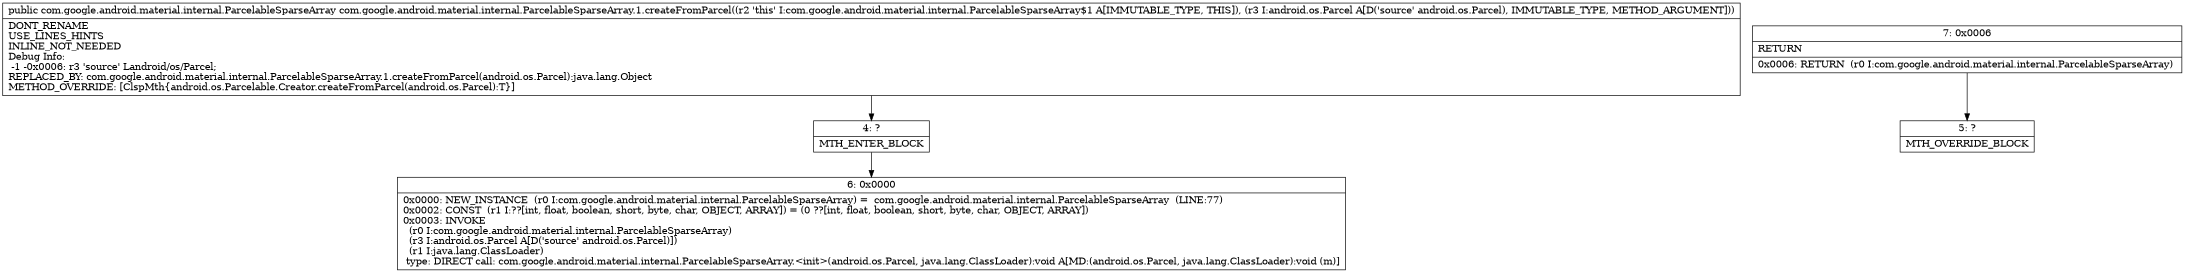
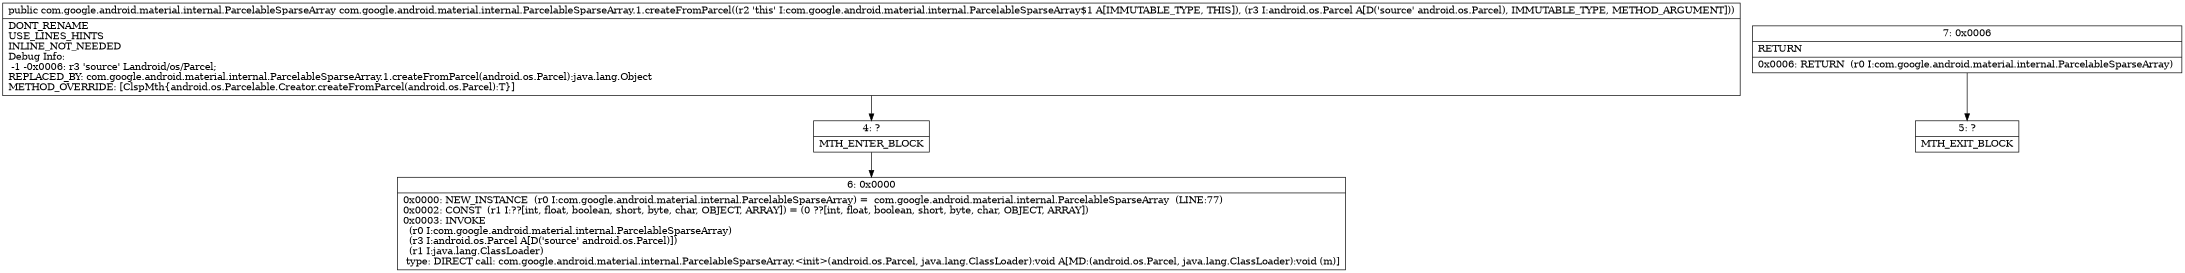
node "5: ?": text "MTH_OVERRIDE_BLOCK" -> "MTH_EXIT_BLOCK"
